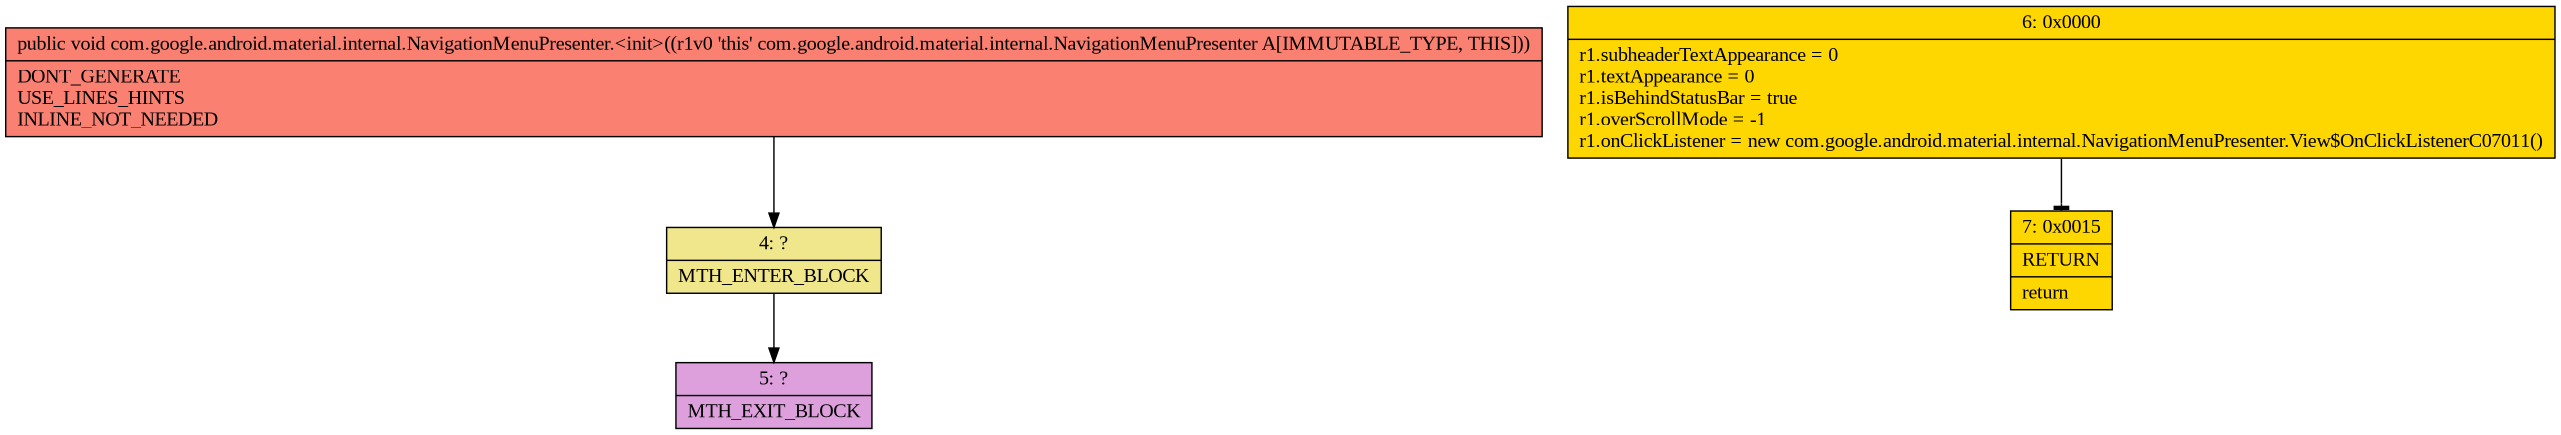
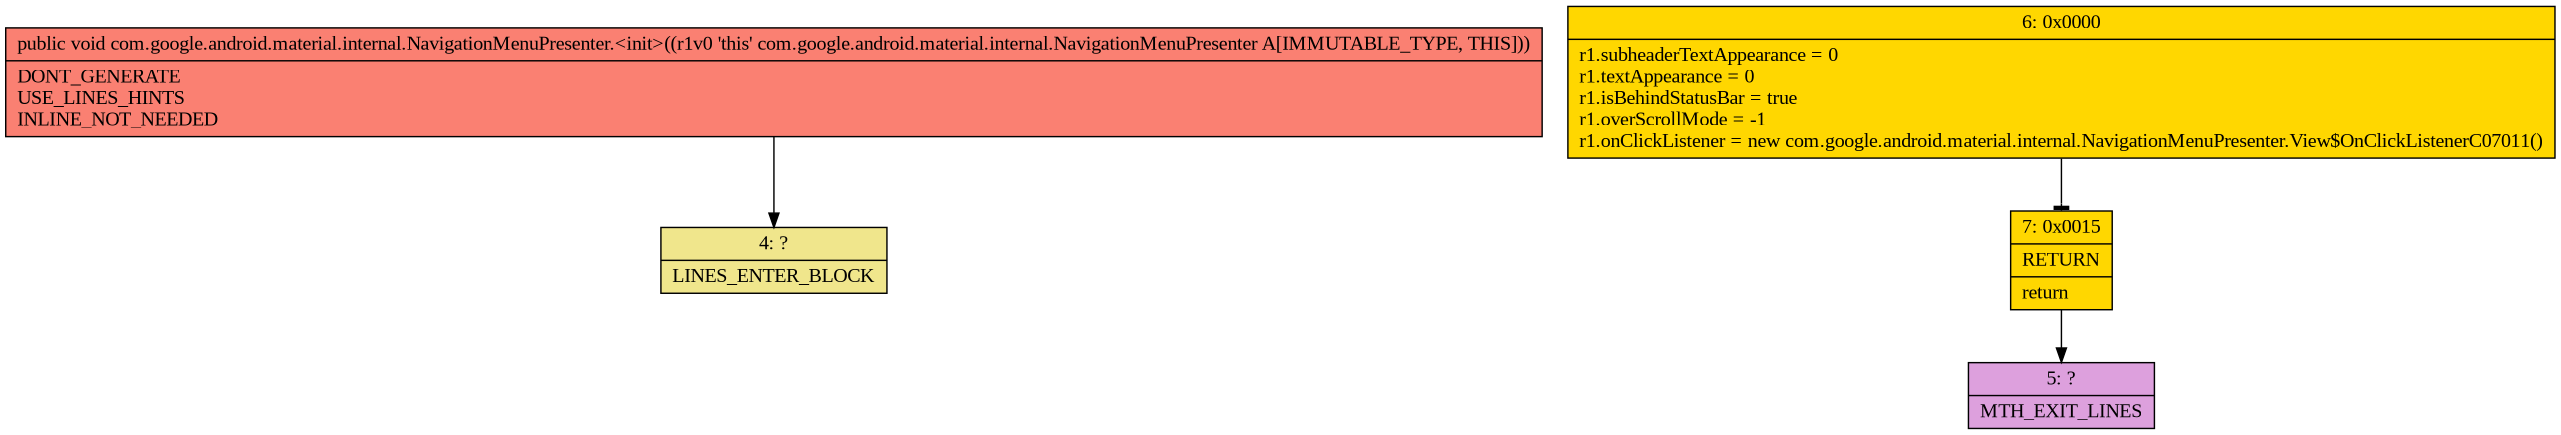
node "4: ?": text "MTH_ENTER_BLOCK" -> "LINES_ENTER_BLOCK"
edge "4: ?" -> "5: ?": now "7: 0x0015" -> "5: ?"
node "5: ?": text "MTH_EXIT_BLOCK" -> "MTH_EXIT_LINES"
